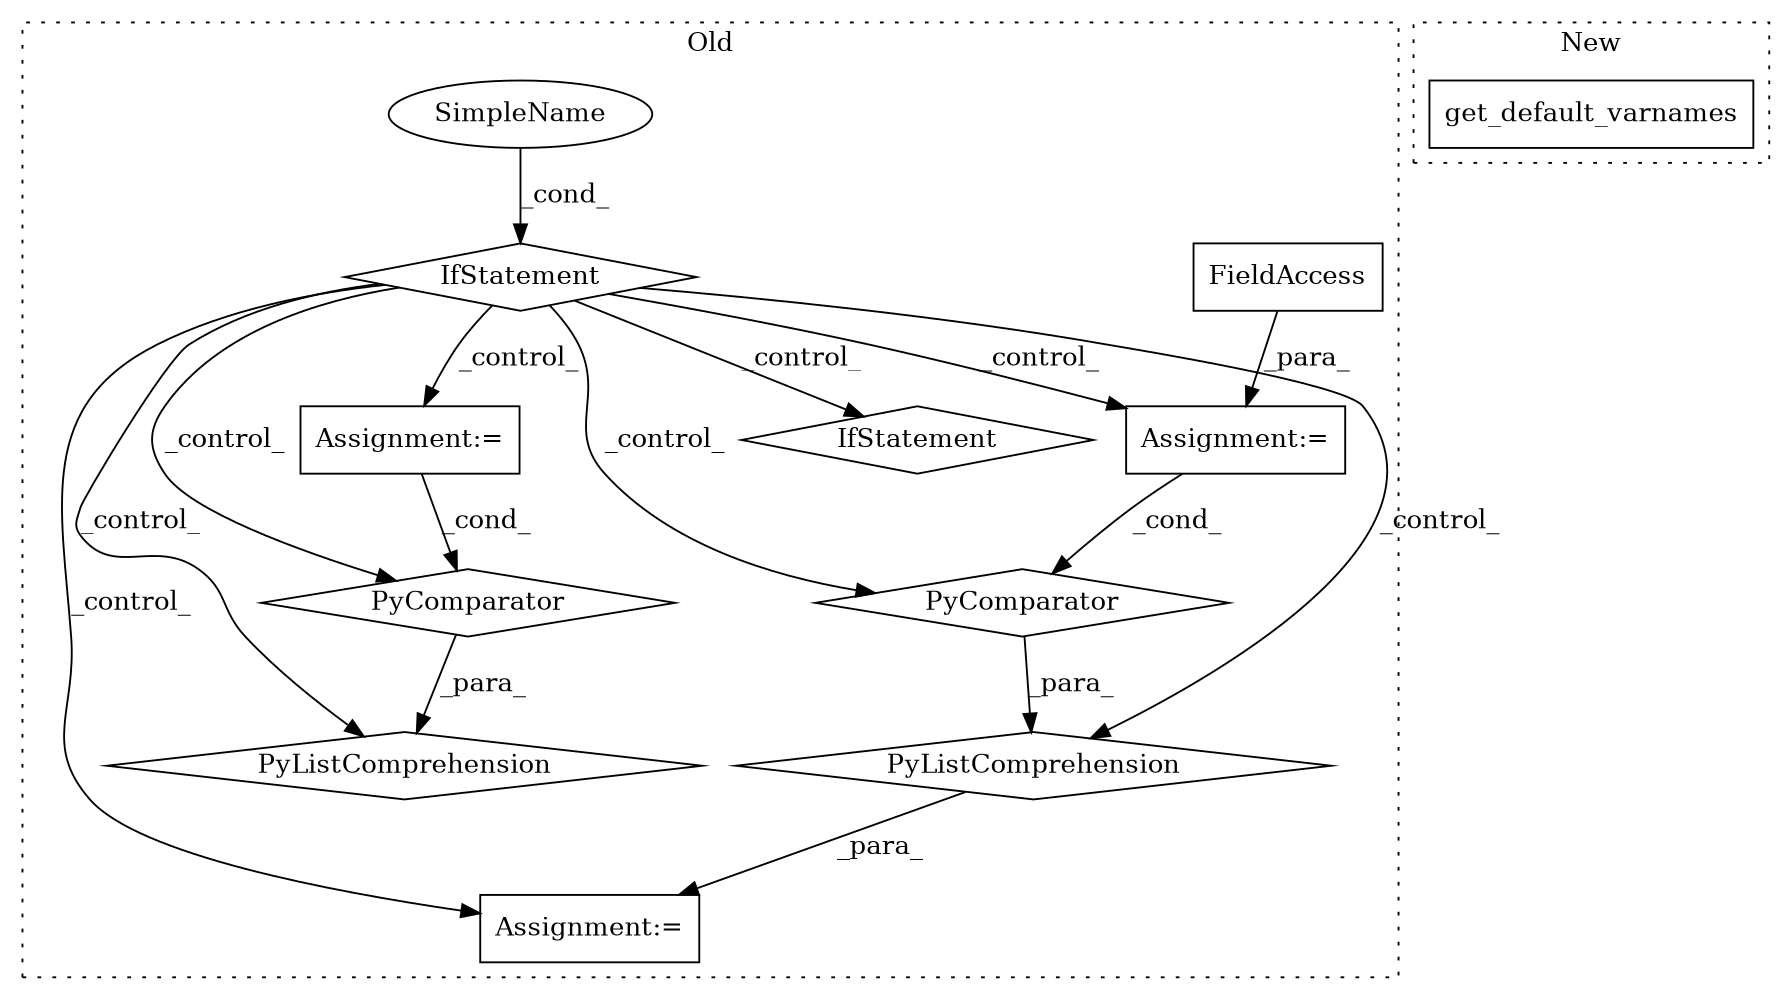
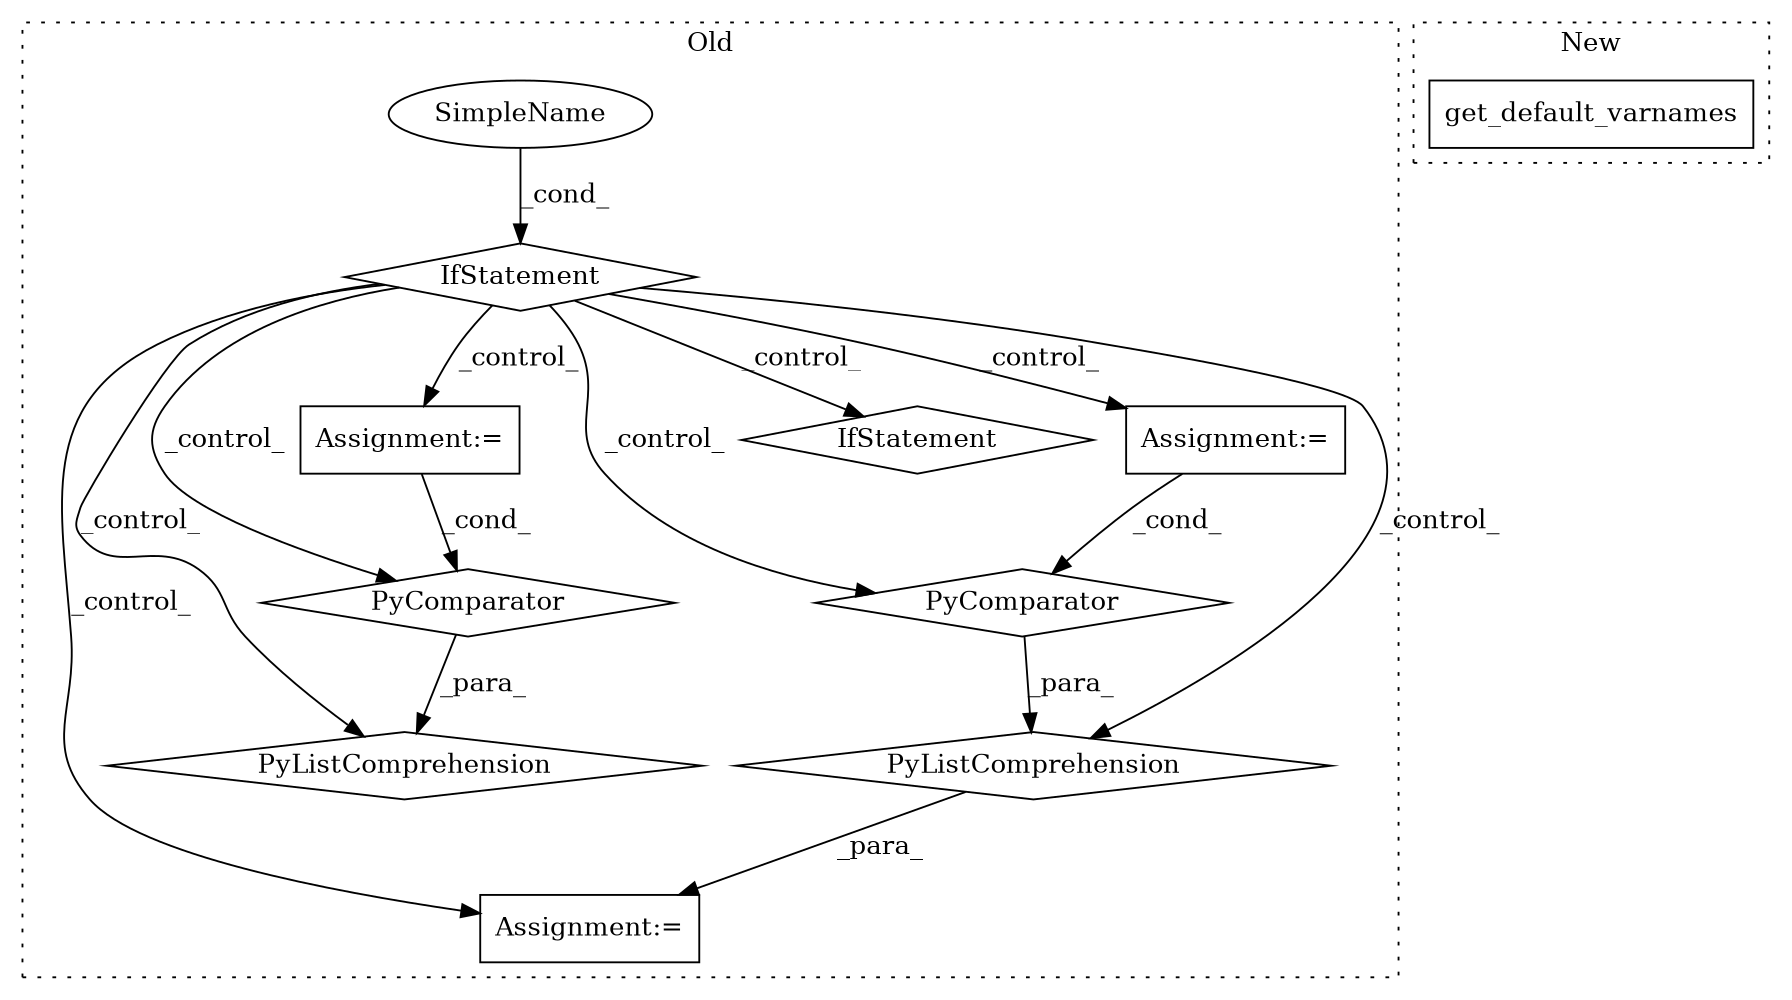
node "FieldAccess": removed
